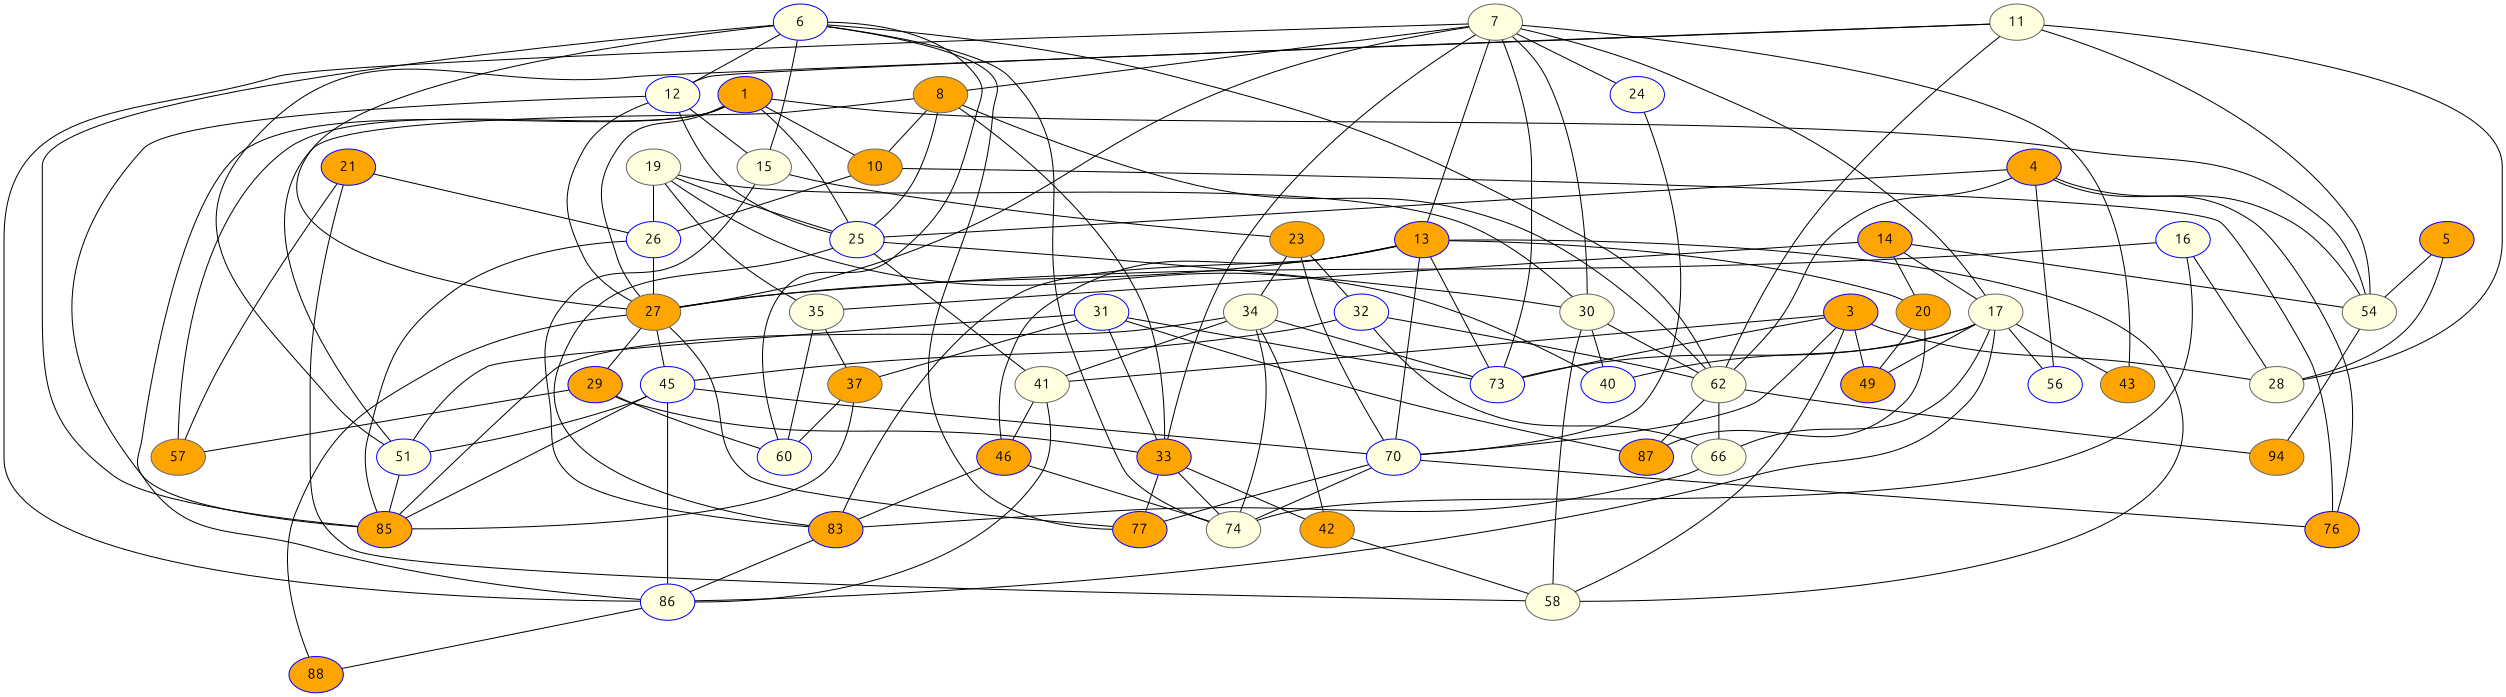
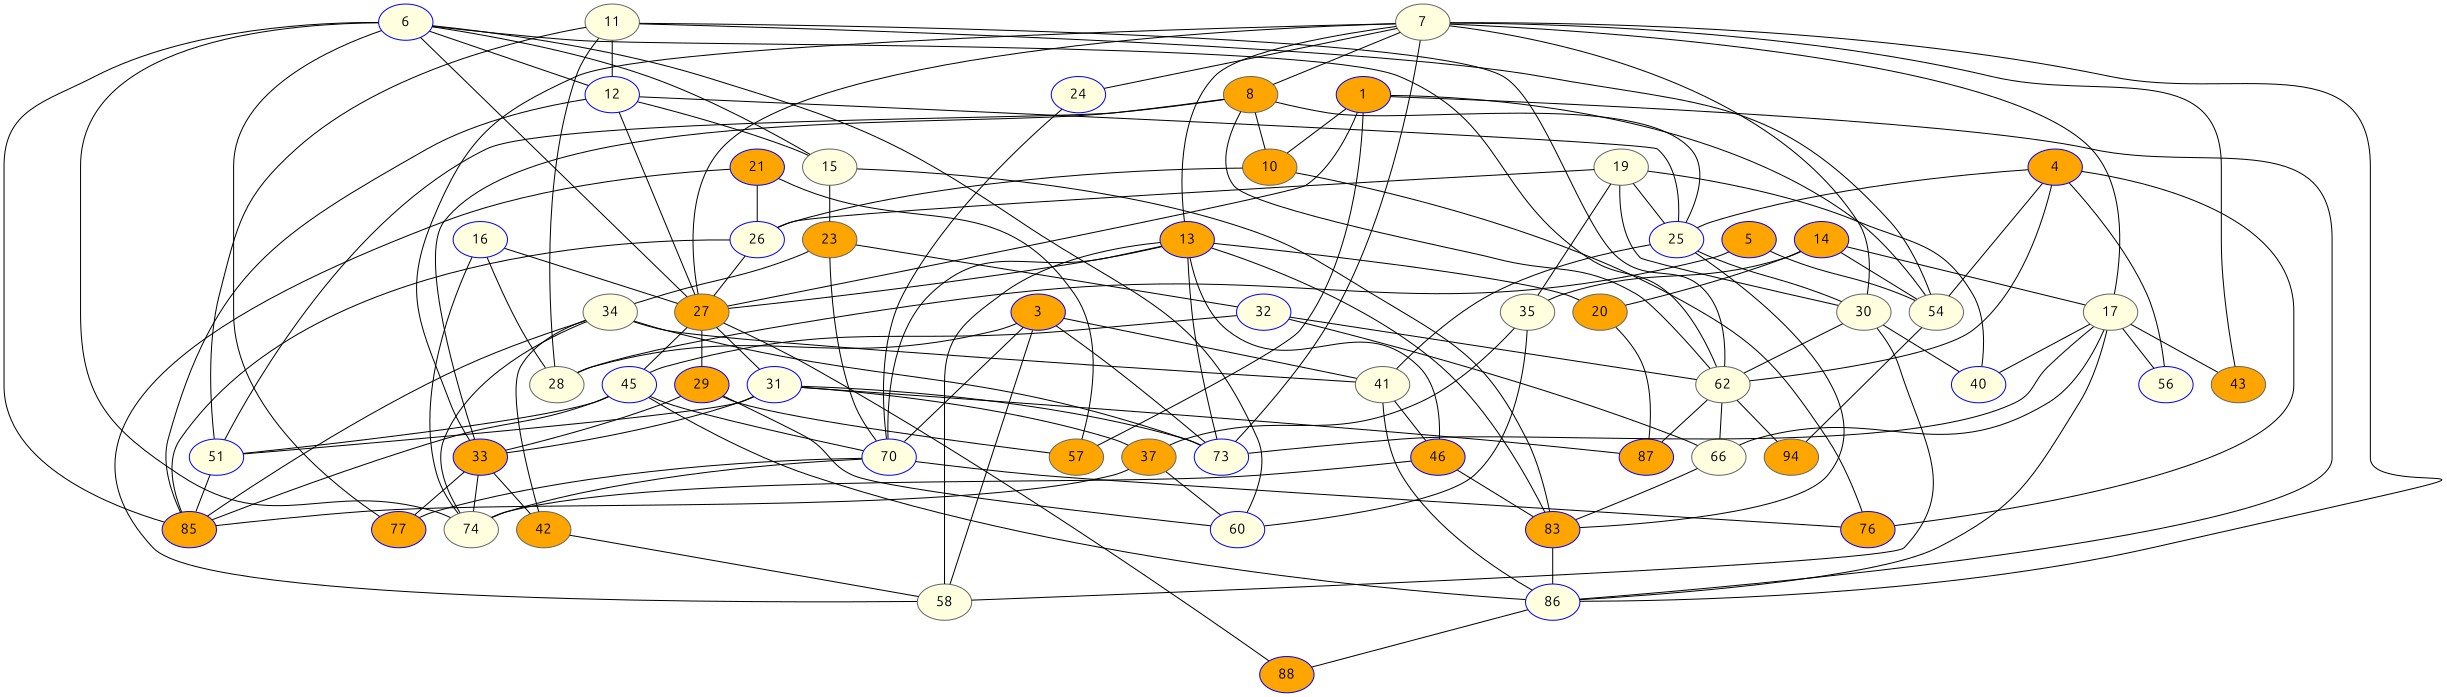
edge "1" -- "25": removed
node "49": removed
edge "27" -- "77": now "27" -- "31"
